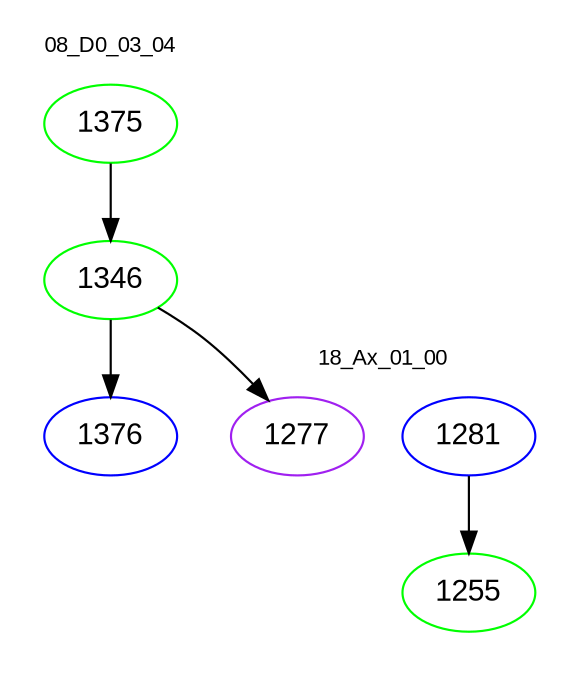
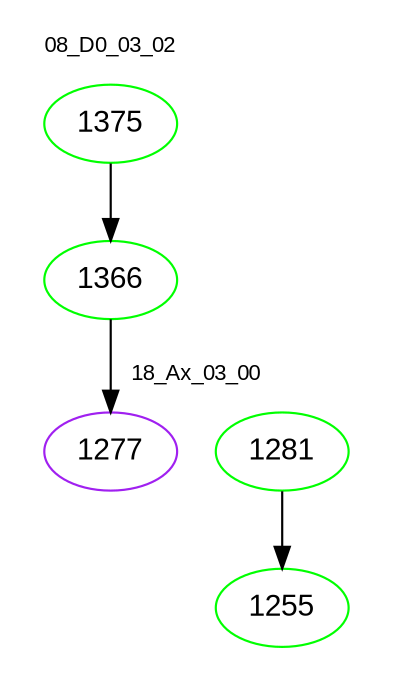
cluster "08_D0_03_04": label "08_D0_03_04" -> "08_D0_03_02"
node "1346": label "1346" -> "1366"
cluster "18_Ax_01_00": label "18_Ax_01_00" -> "18_Ax_03_00"
node "1376": removed
node "1281": color blue -> green
